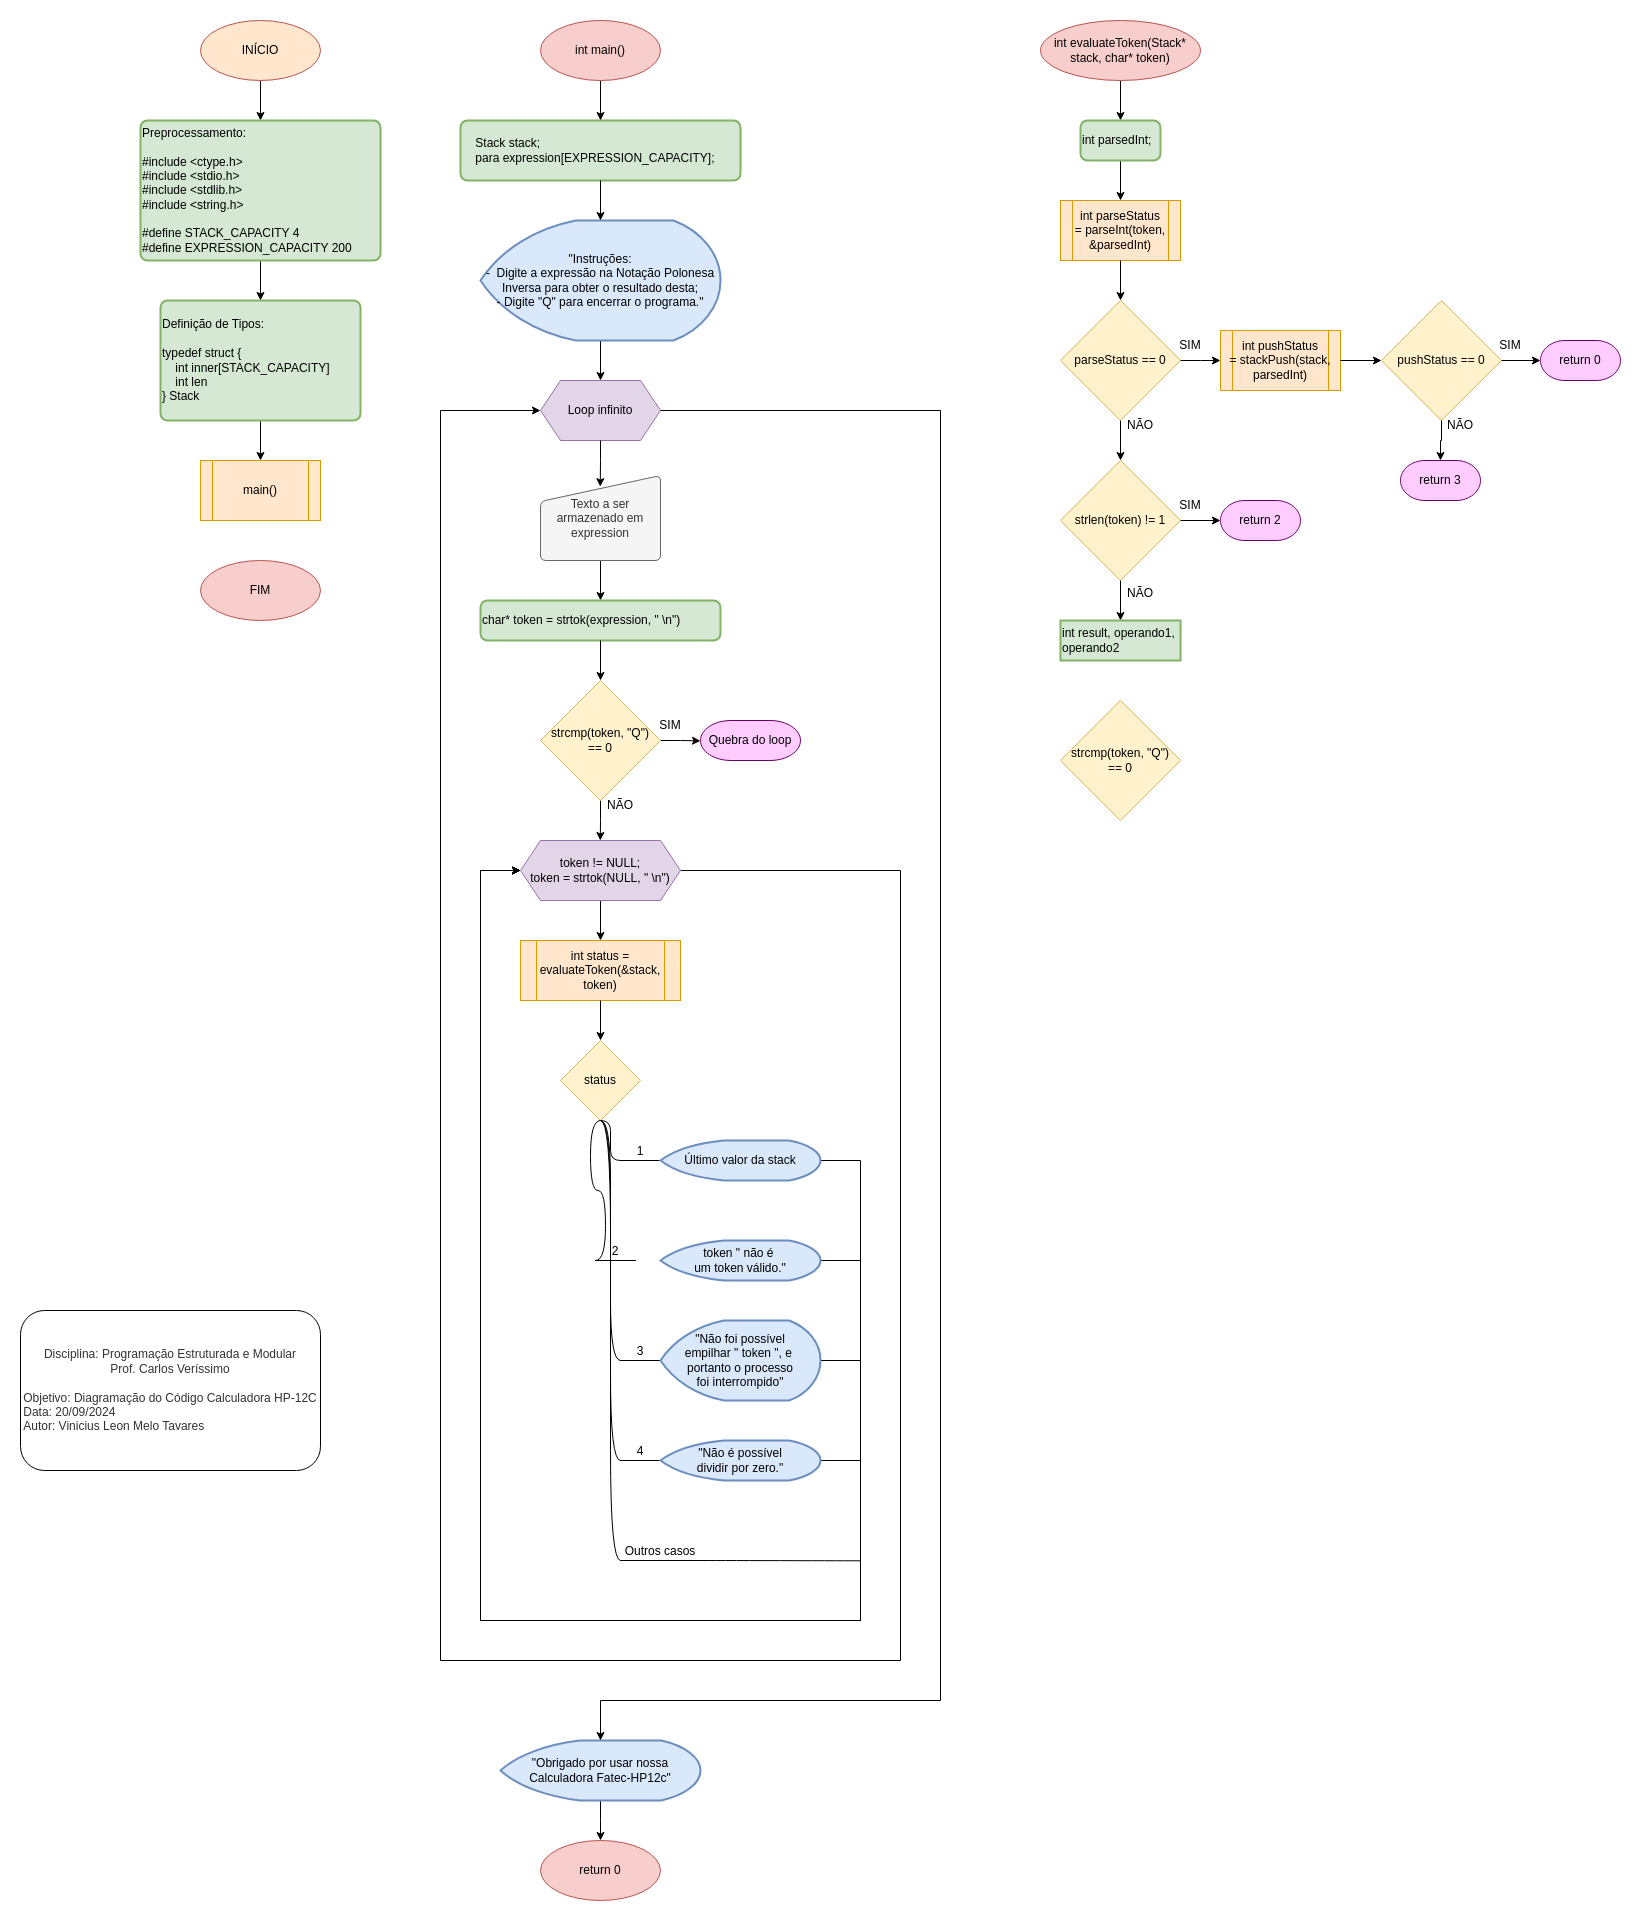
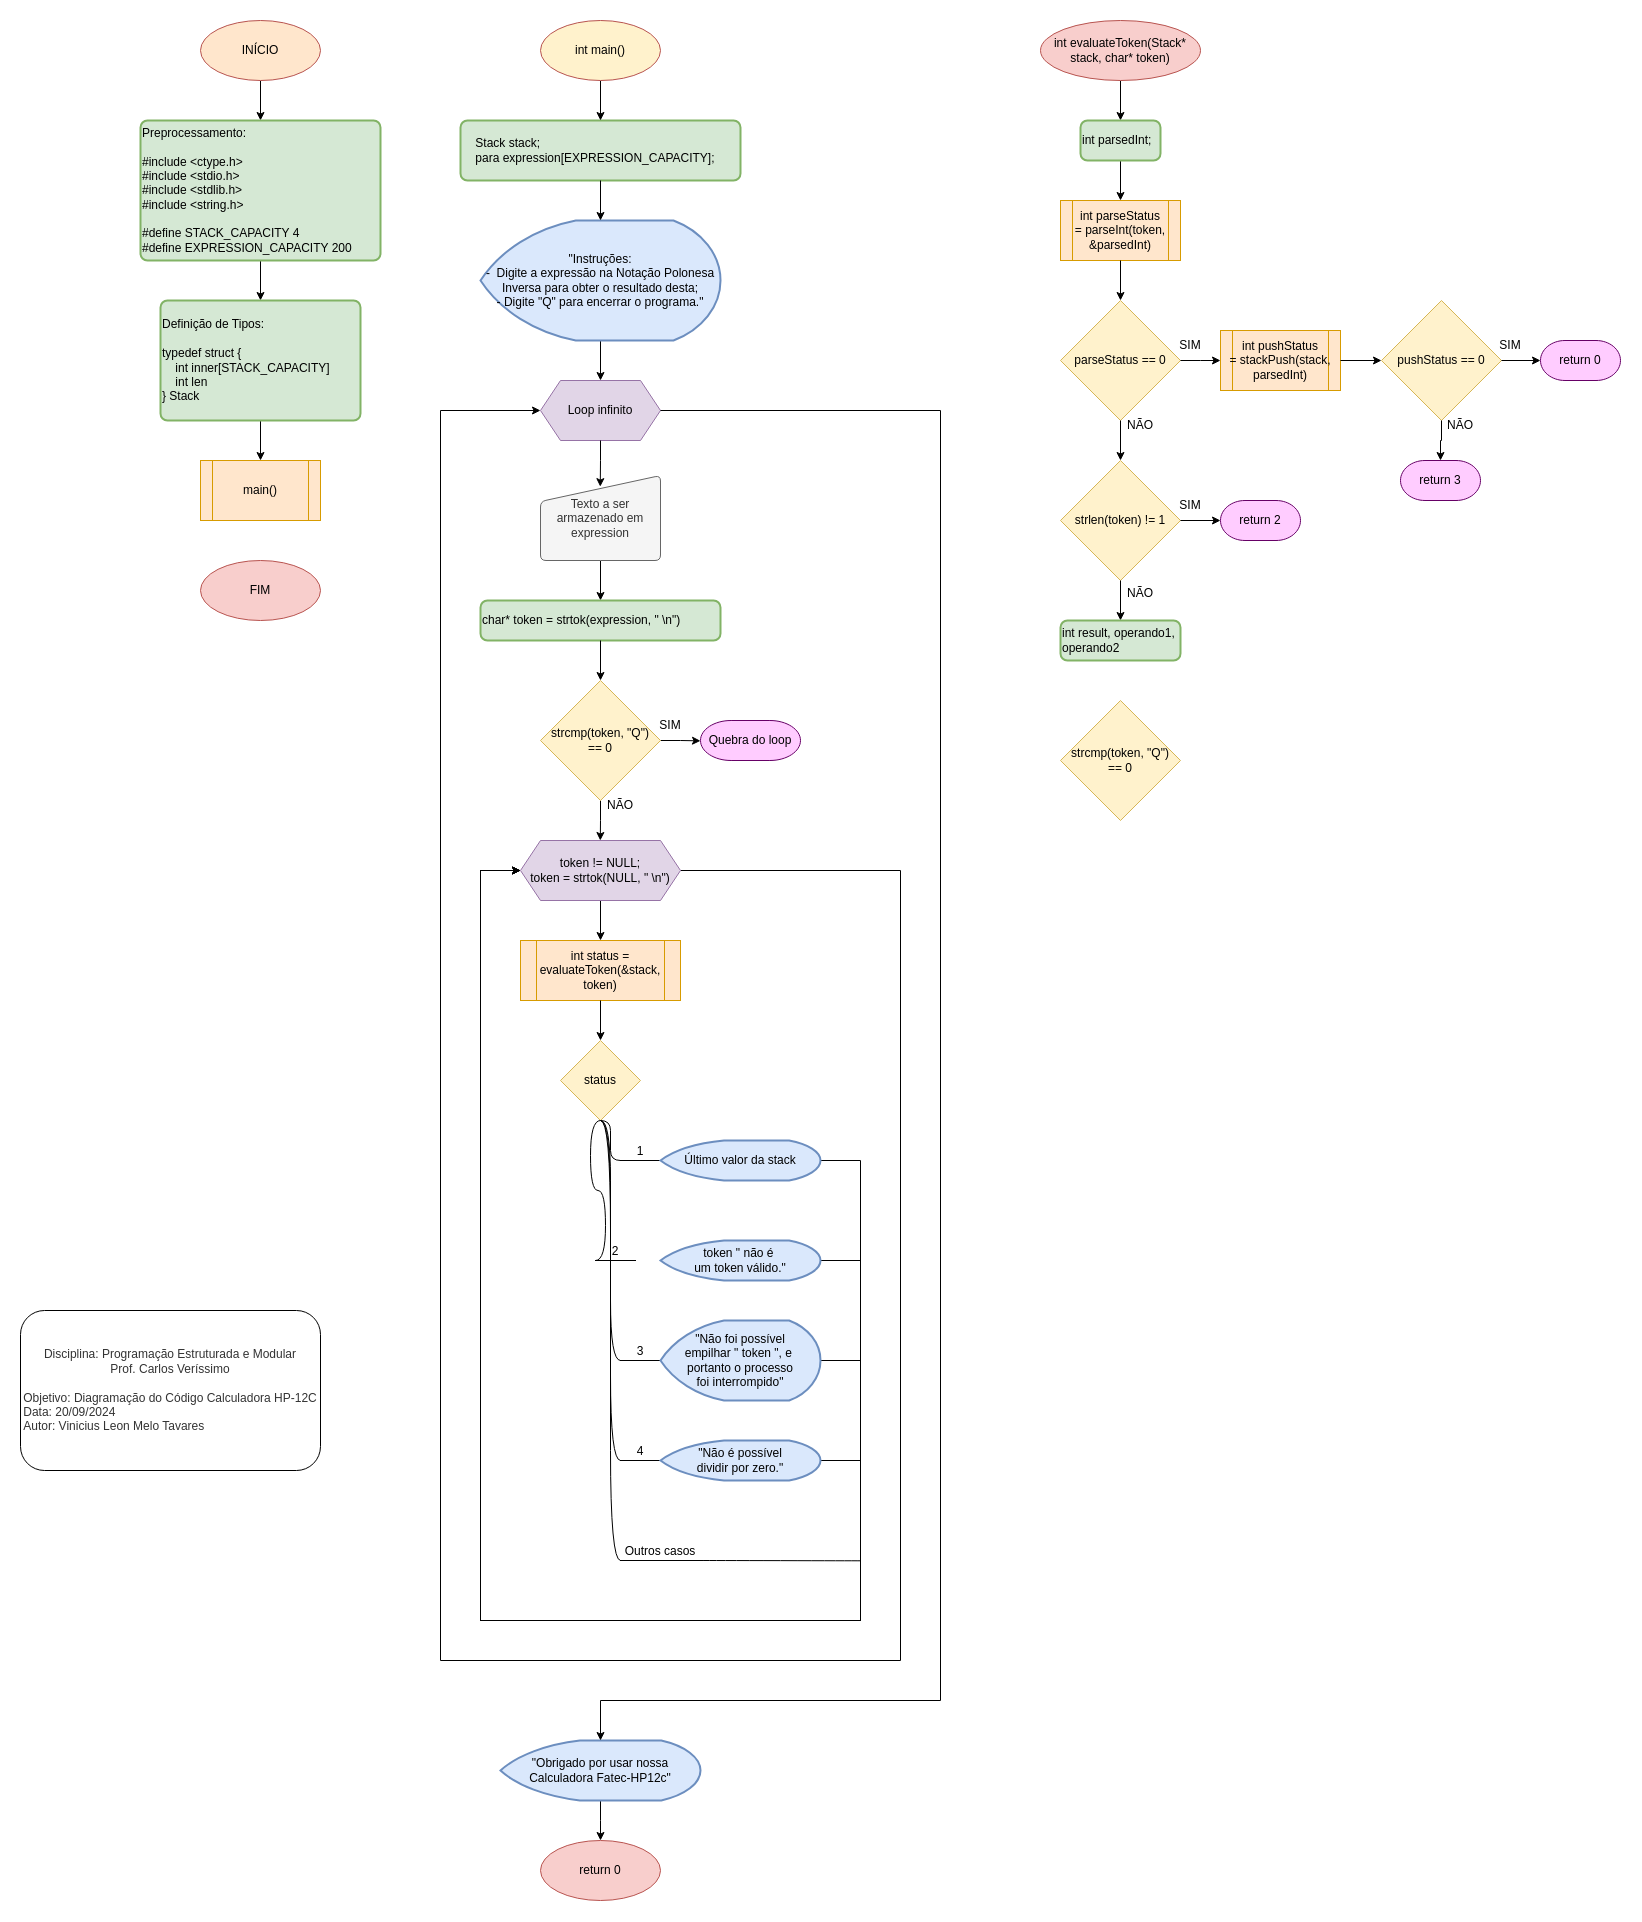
node "int main()": fillcolor #f8cecc -> #fff2cc
node "int result, operando1, operando2": shape rectangle -> rounded rectangle
